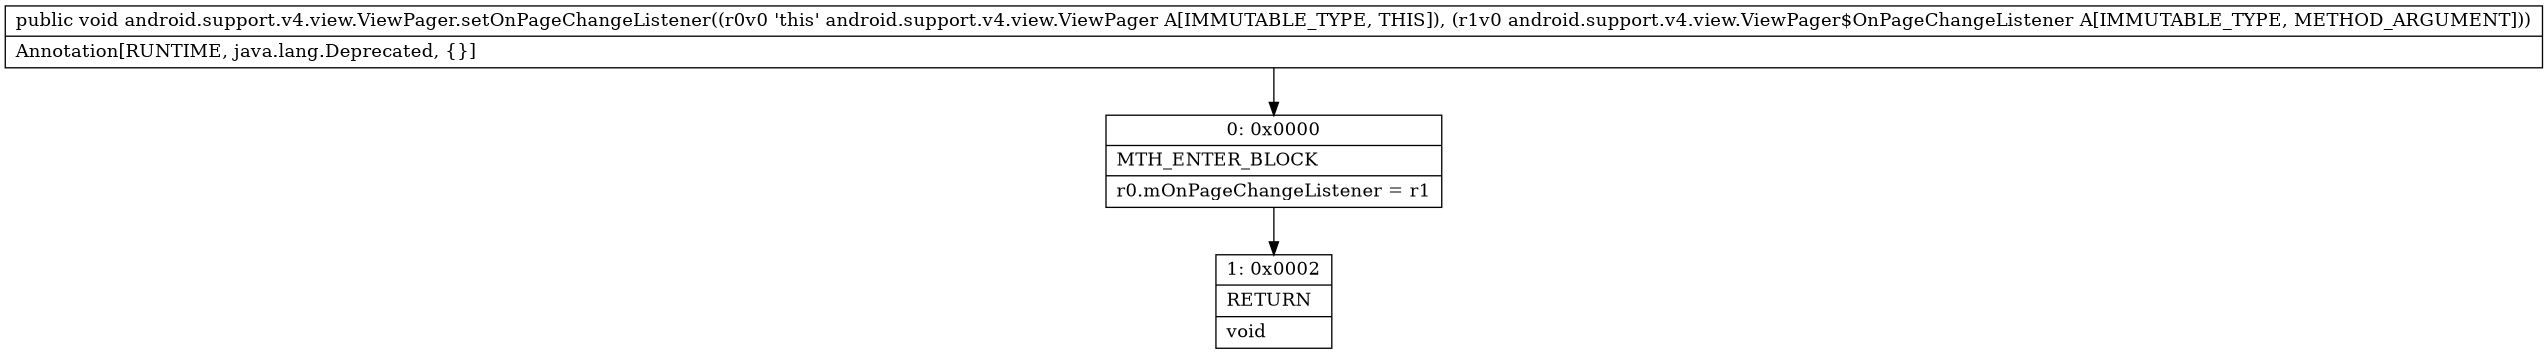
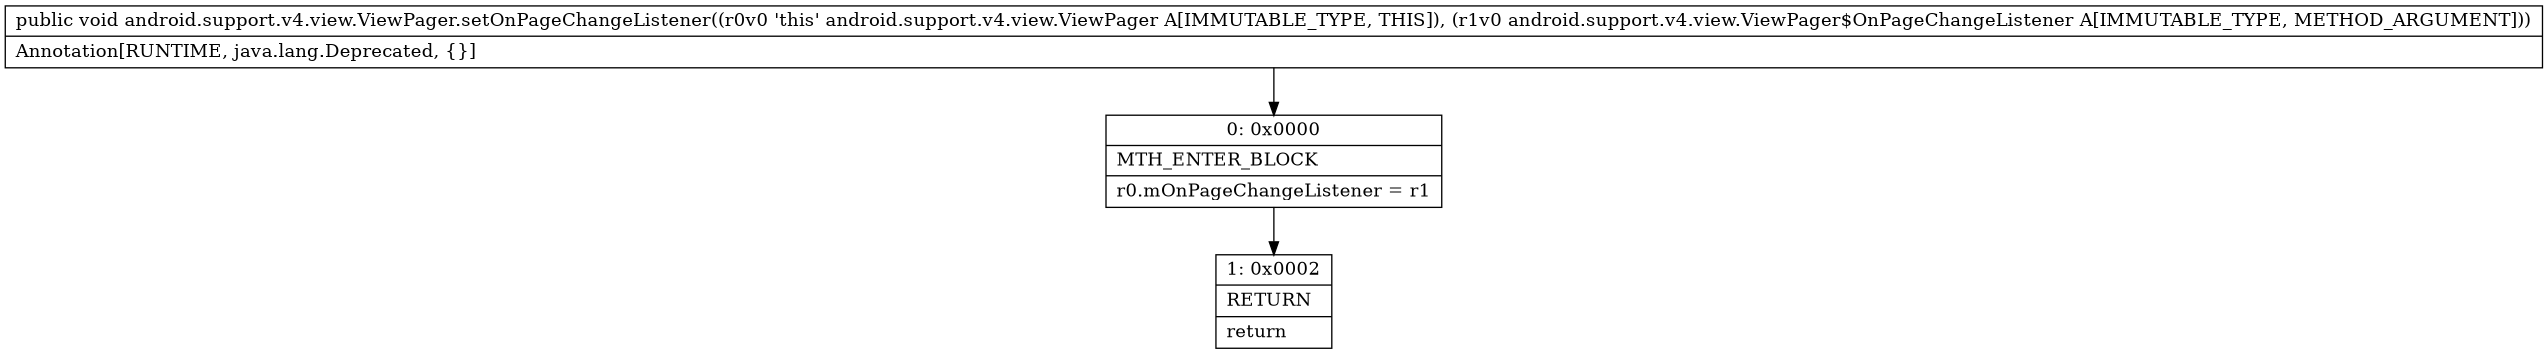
node "1: 0x0002": text "void" -> "return"
